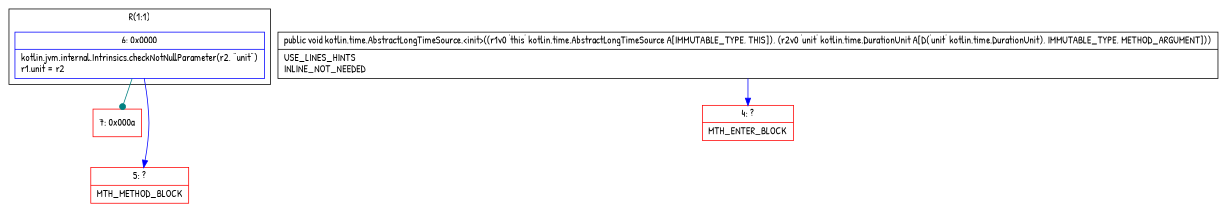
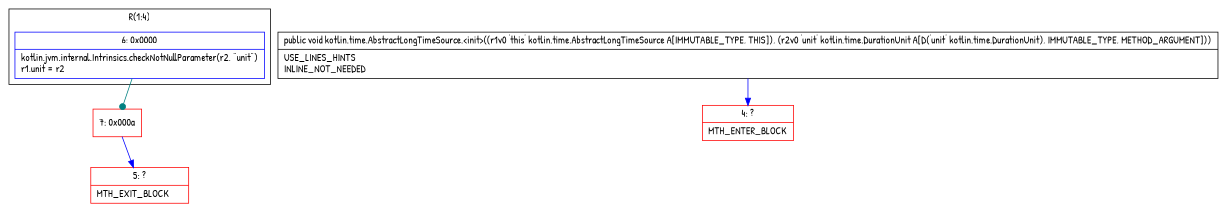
cluster "R(1:1)": label "R(1:1)" -> "R(1:4)"
edge "6: 0x0000" -> "5: ?": now "7: 0x000a" -> "5: ?"
node "5: ?": text "MTH_METHOD_BLOCK" -> "MTH_EXIT_BLOCK"
